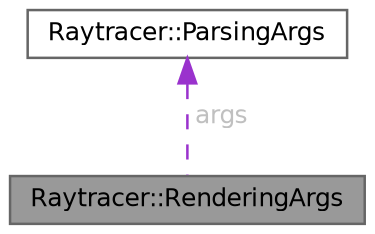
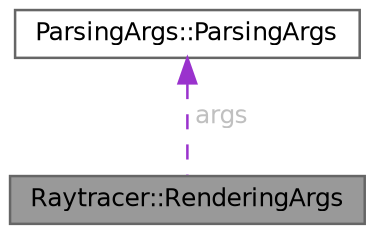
node "Raytracer::ParsingArgs": label "Raytracer::ParsingArgs" -> "ParsingArgs::ParsingArgs"
